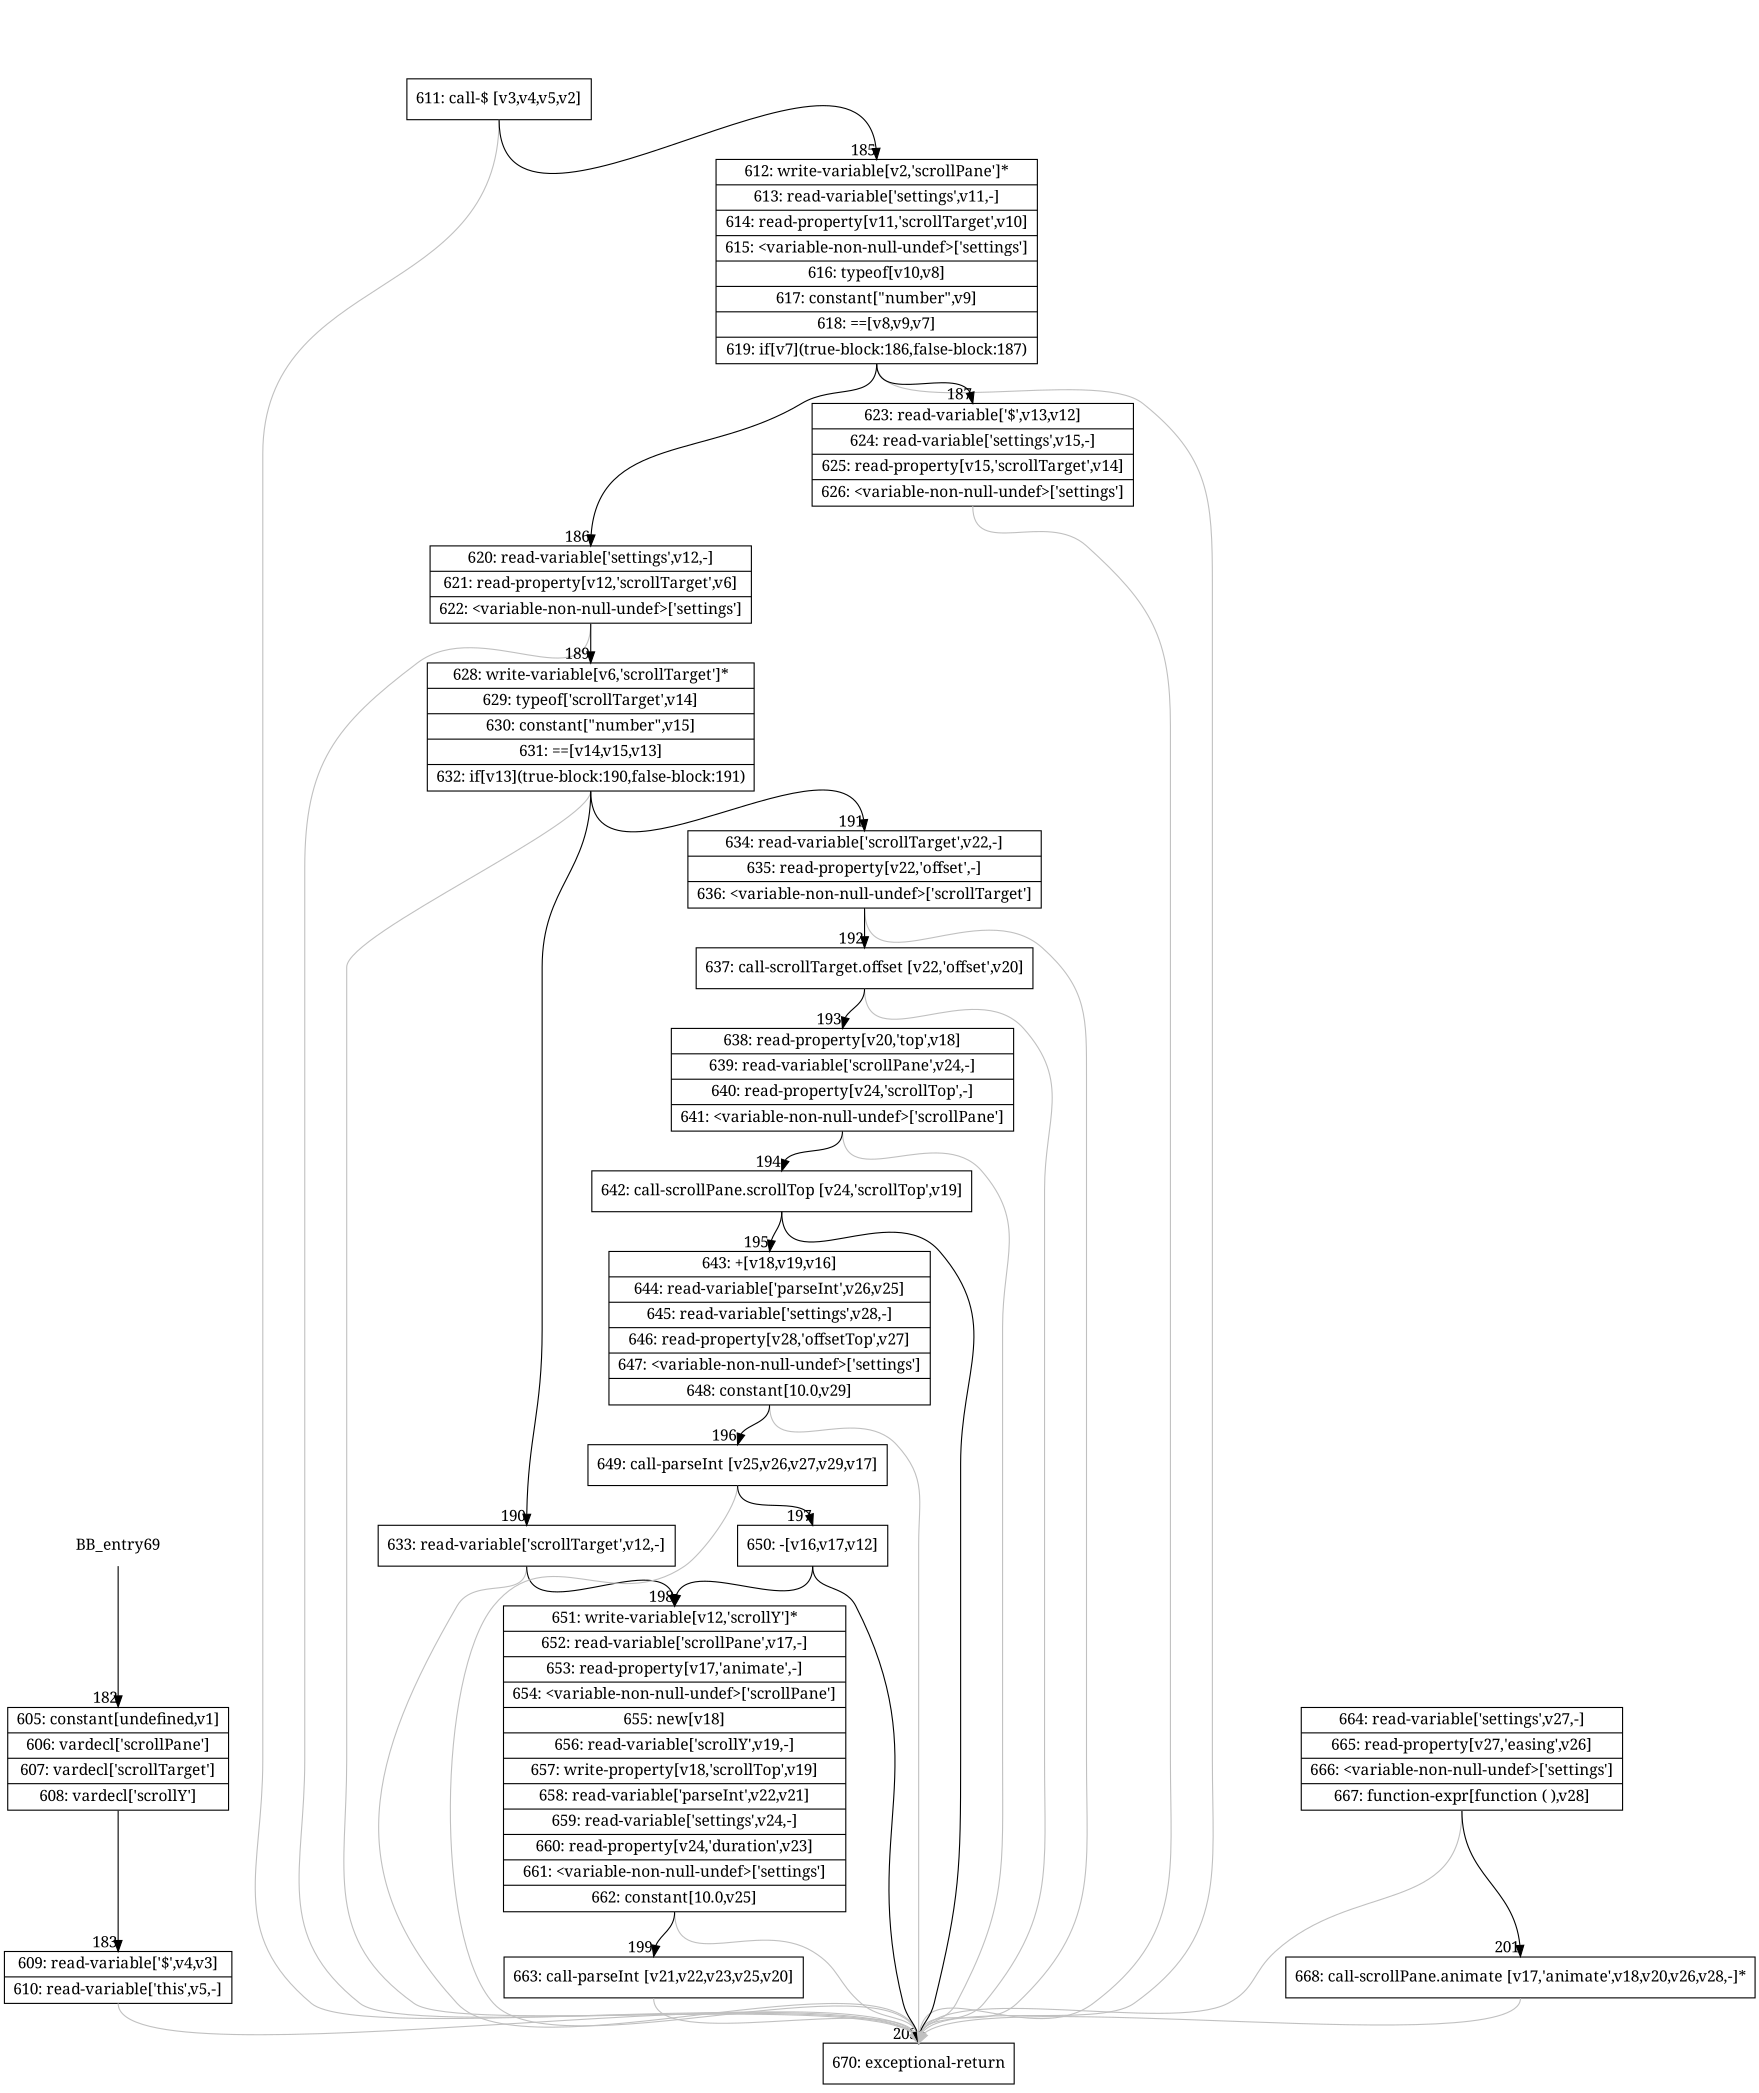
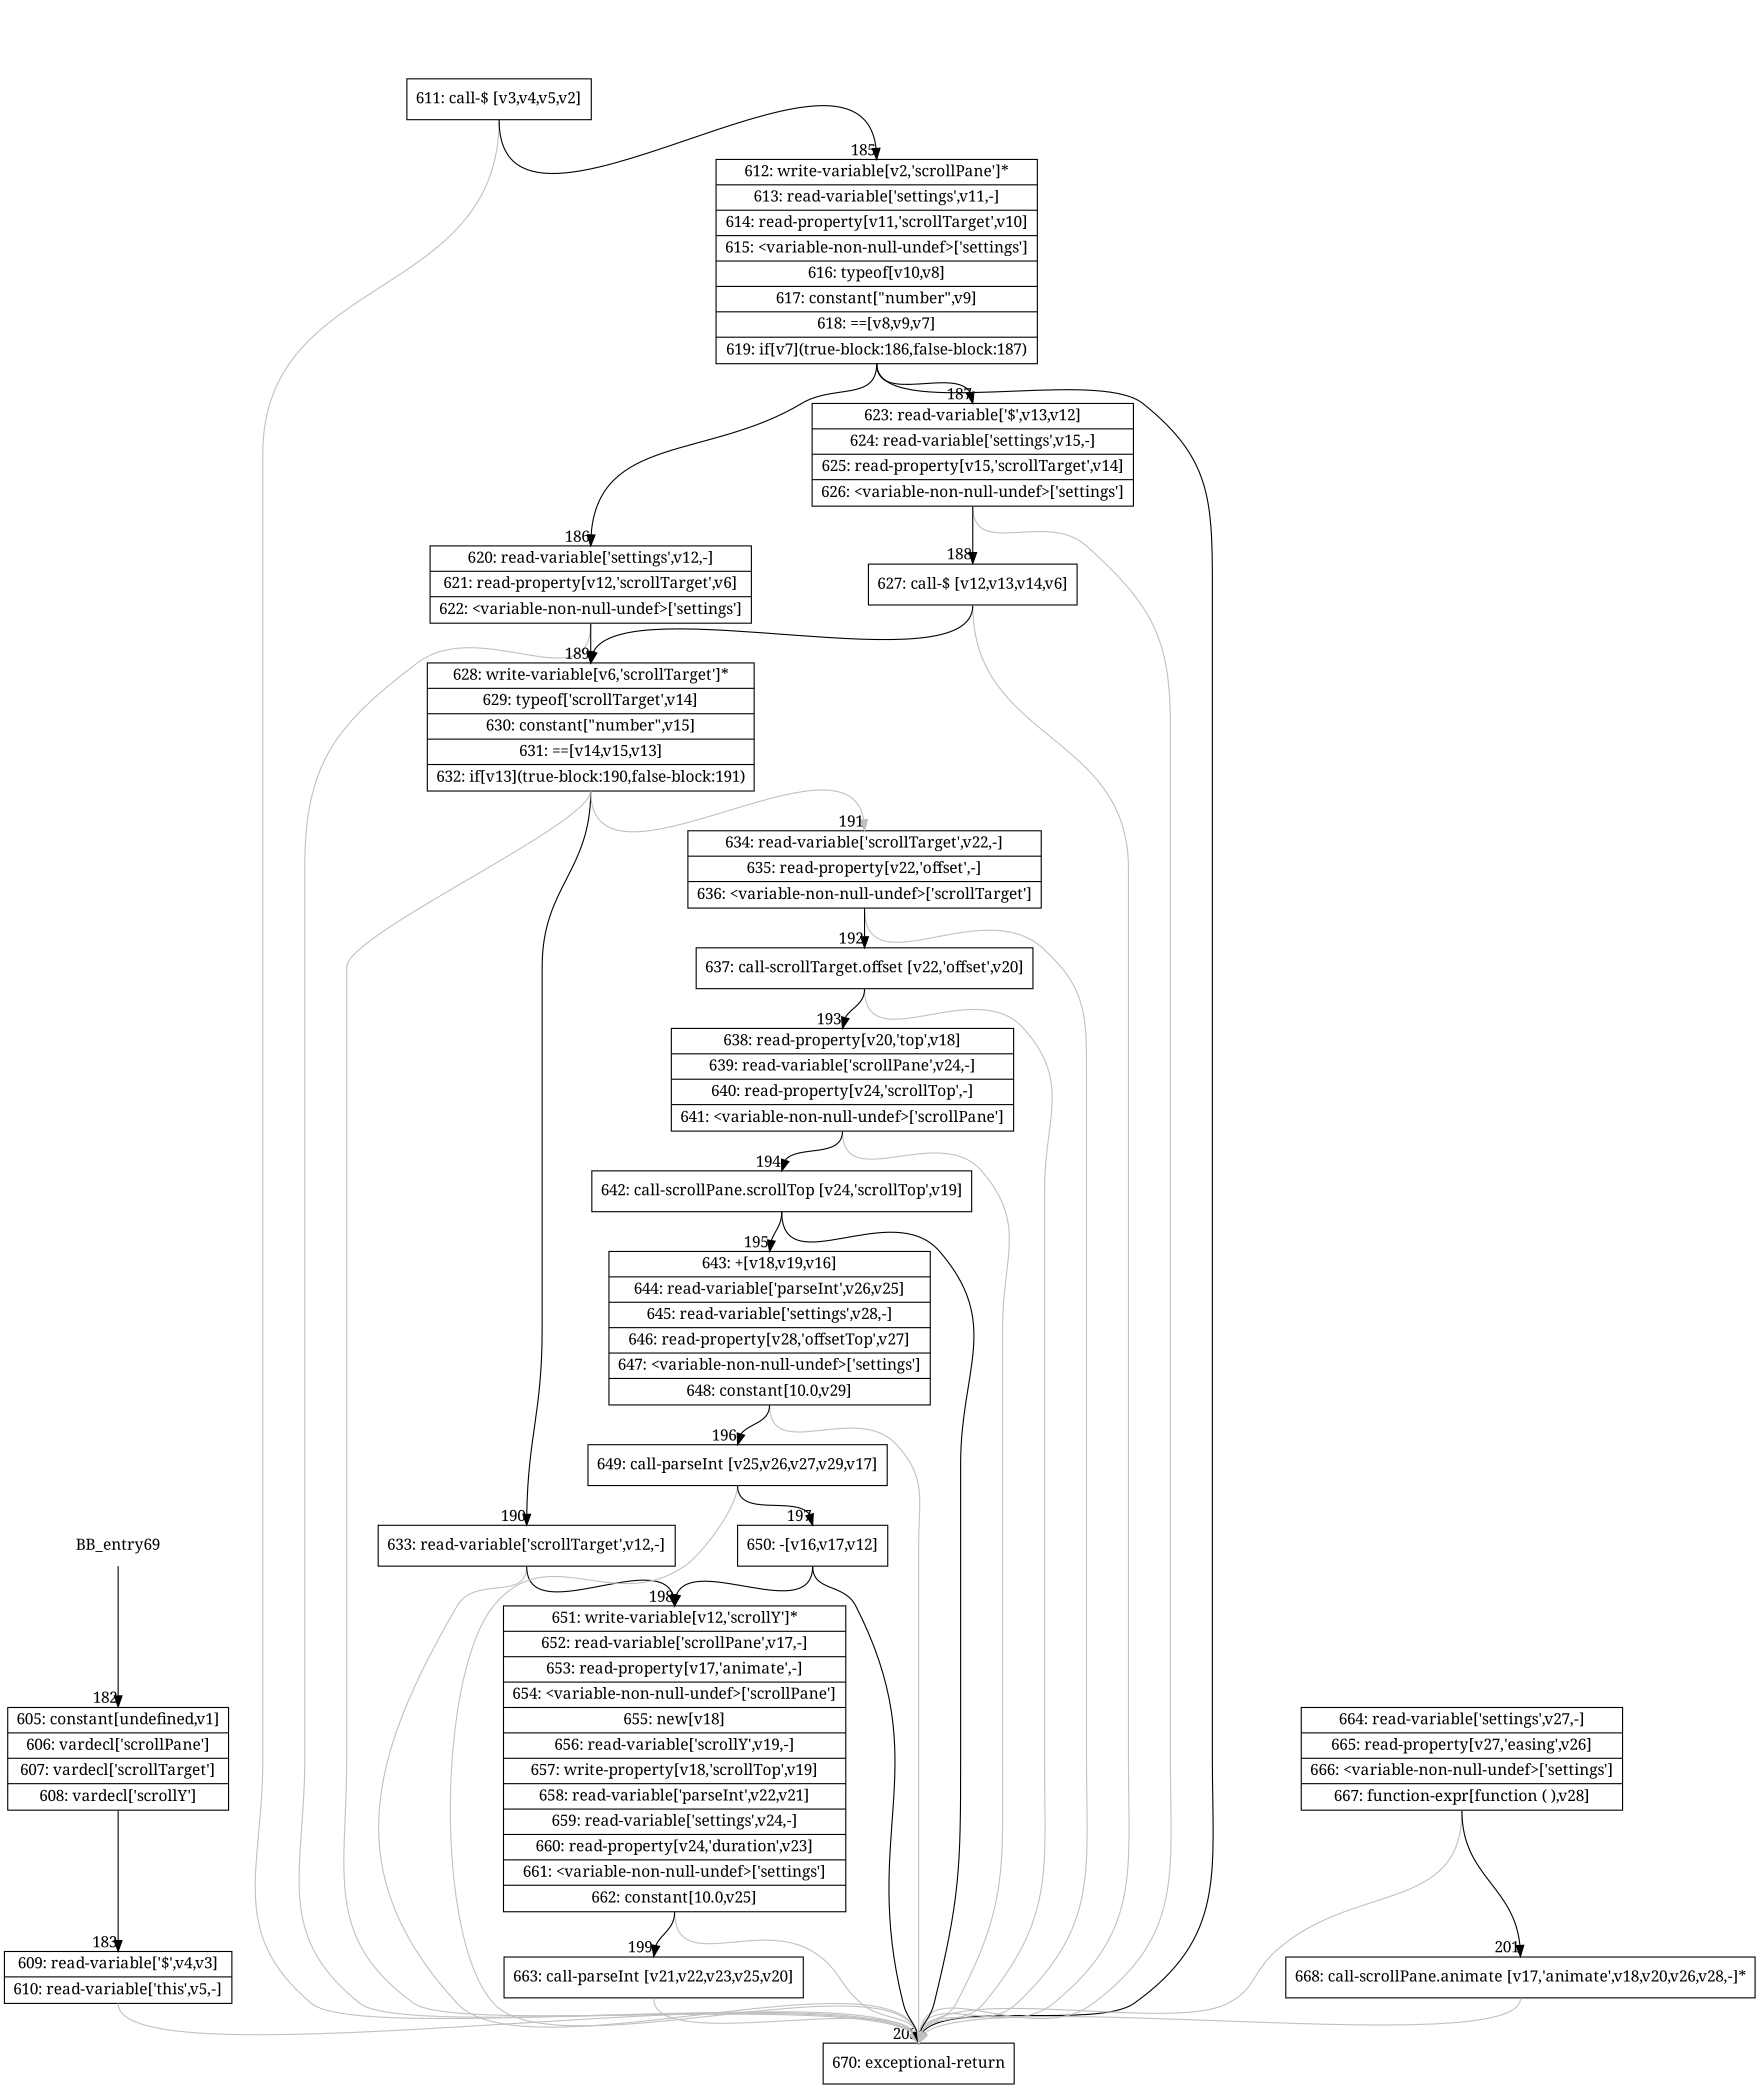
node "627: call-$ [v12,v13,v14,v6]": added
edge "628: write-variable[v6,'scrollTarget']*" -> "634: read-variable['scrollTarget',v22,-]": color black -> gray
edge "612: write-variable[v2,'scrollPane']*" -> "670: exceptional-return": color gray -> black
